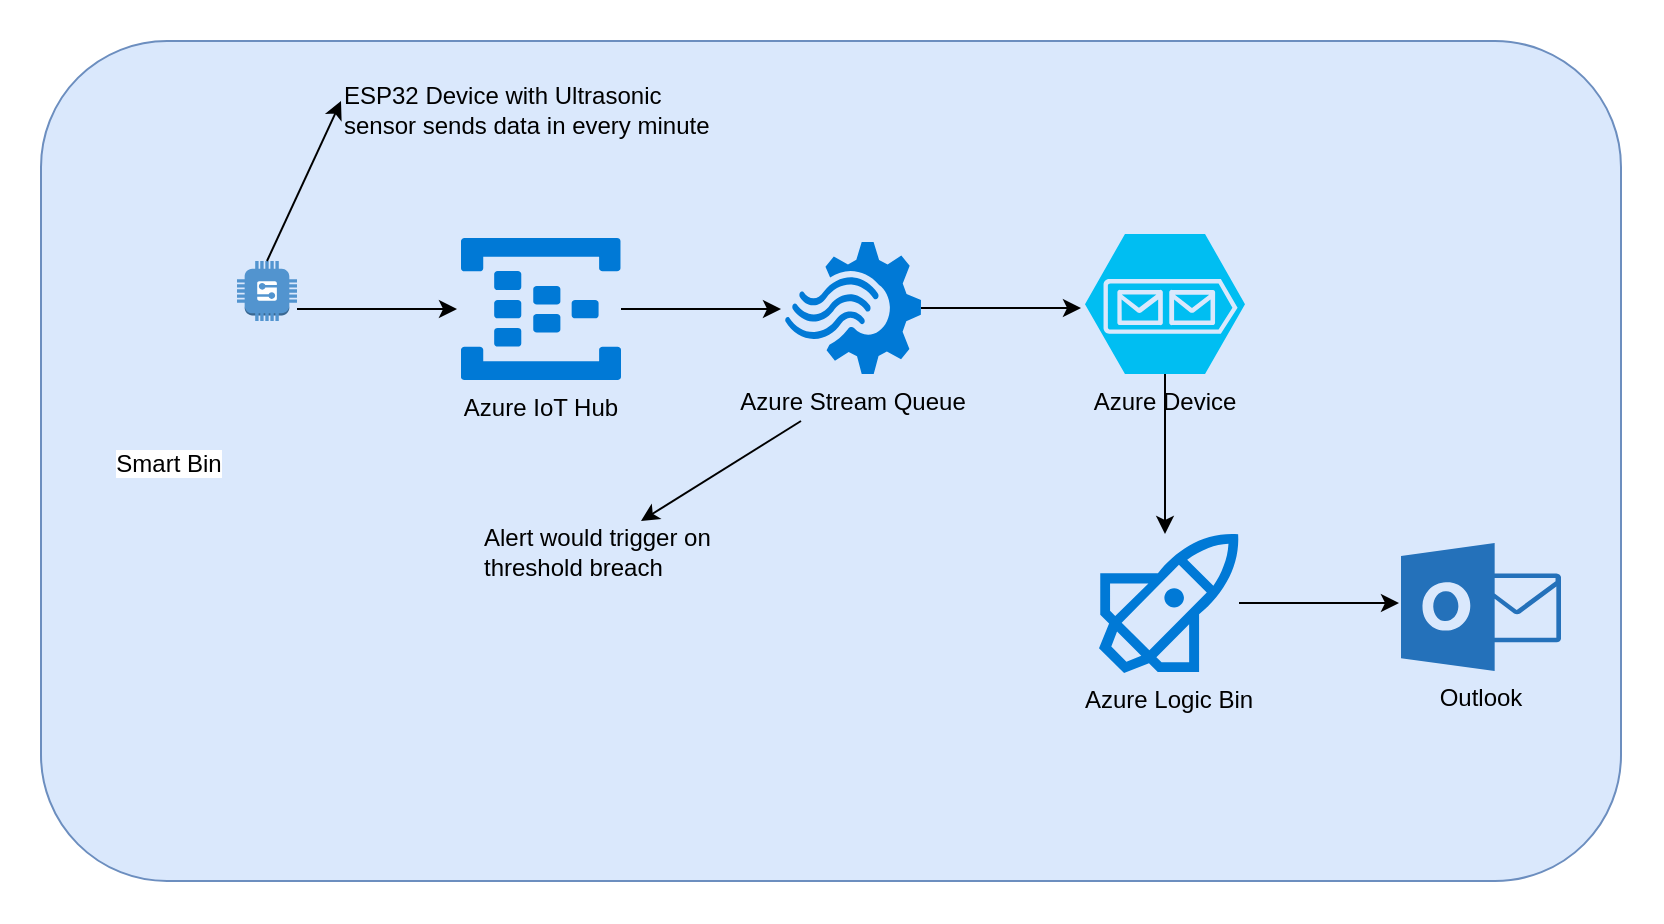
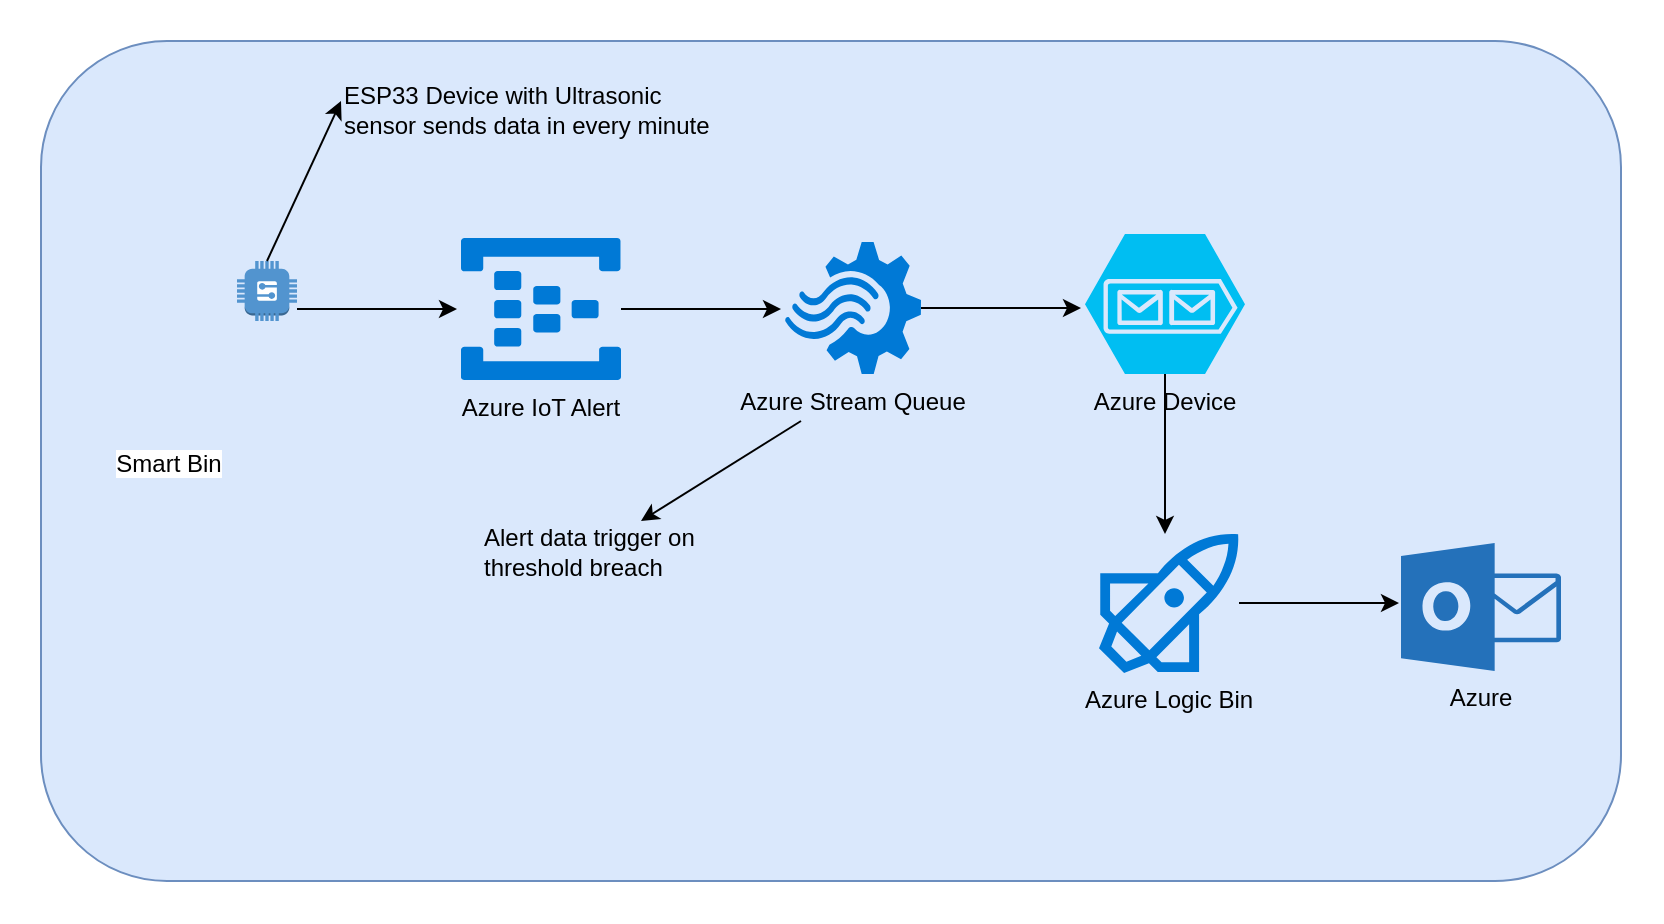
node "ESP32 Device with Ultrasonic sensor sends data in every minute": label "ESP32 Device with Ultrasonic sensor sends data in every minute" -> "ESP33 Device with Ultrasonic sensor sends data in every minute"
node "Azure IoT Hub": label "Azure IoT Hub" -> "Azure IoT Alert"
node "Alert would trigger on threshold breach": label "Alert would trigger on threshold breach" -> "Alert data trigger on threshold breach"
node "Outlook": label "Outlook" -> "Azure"
